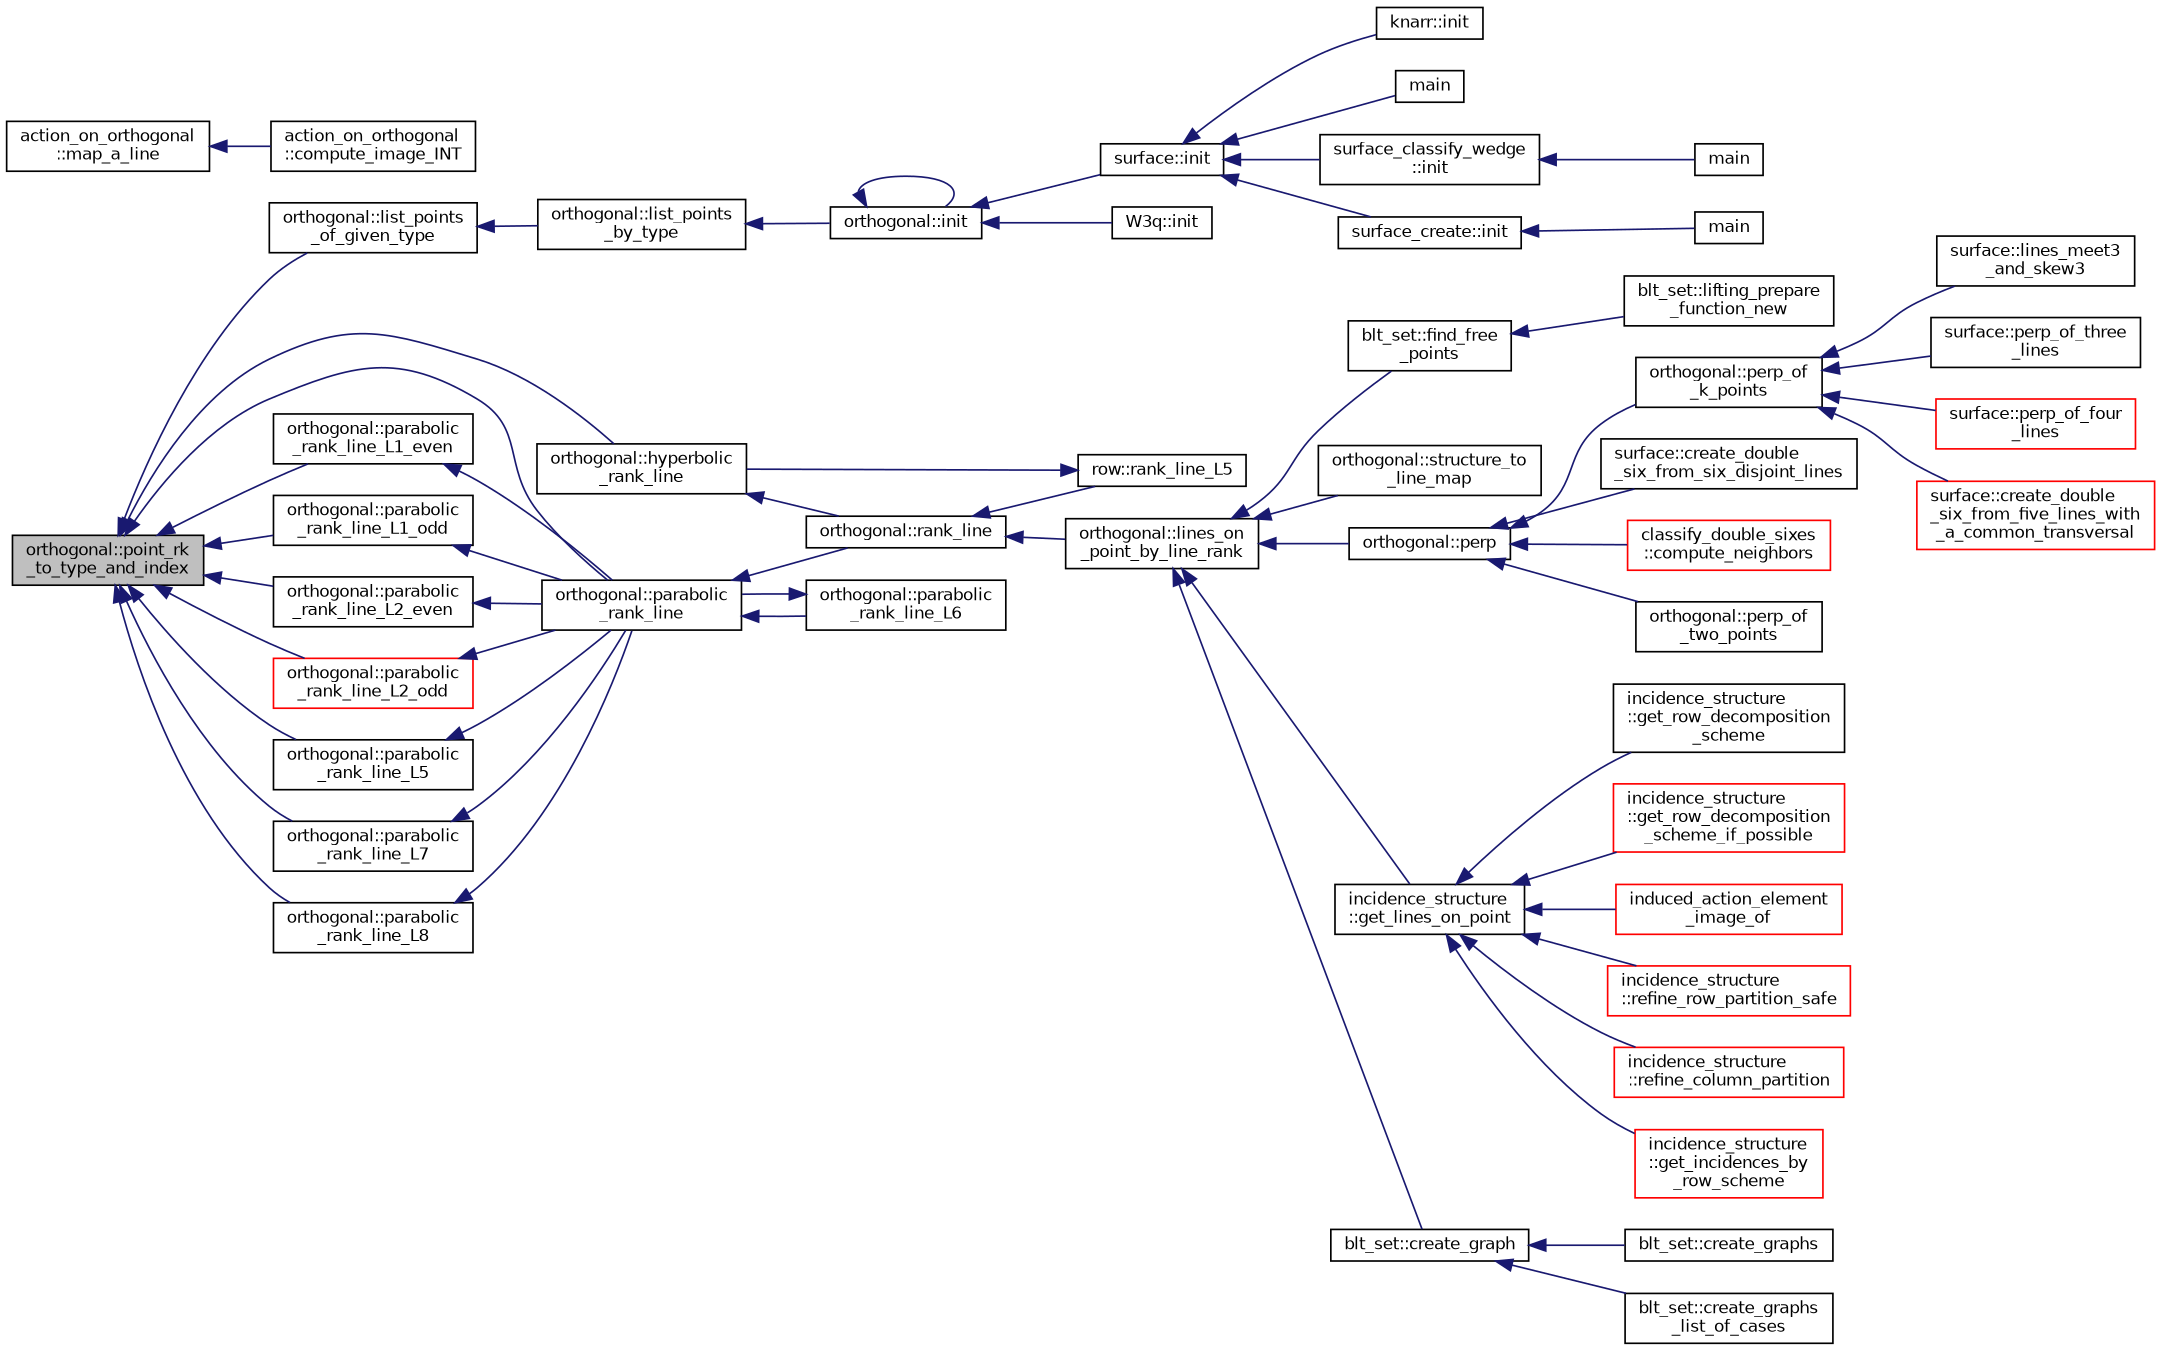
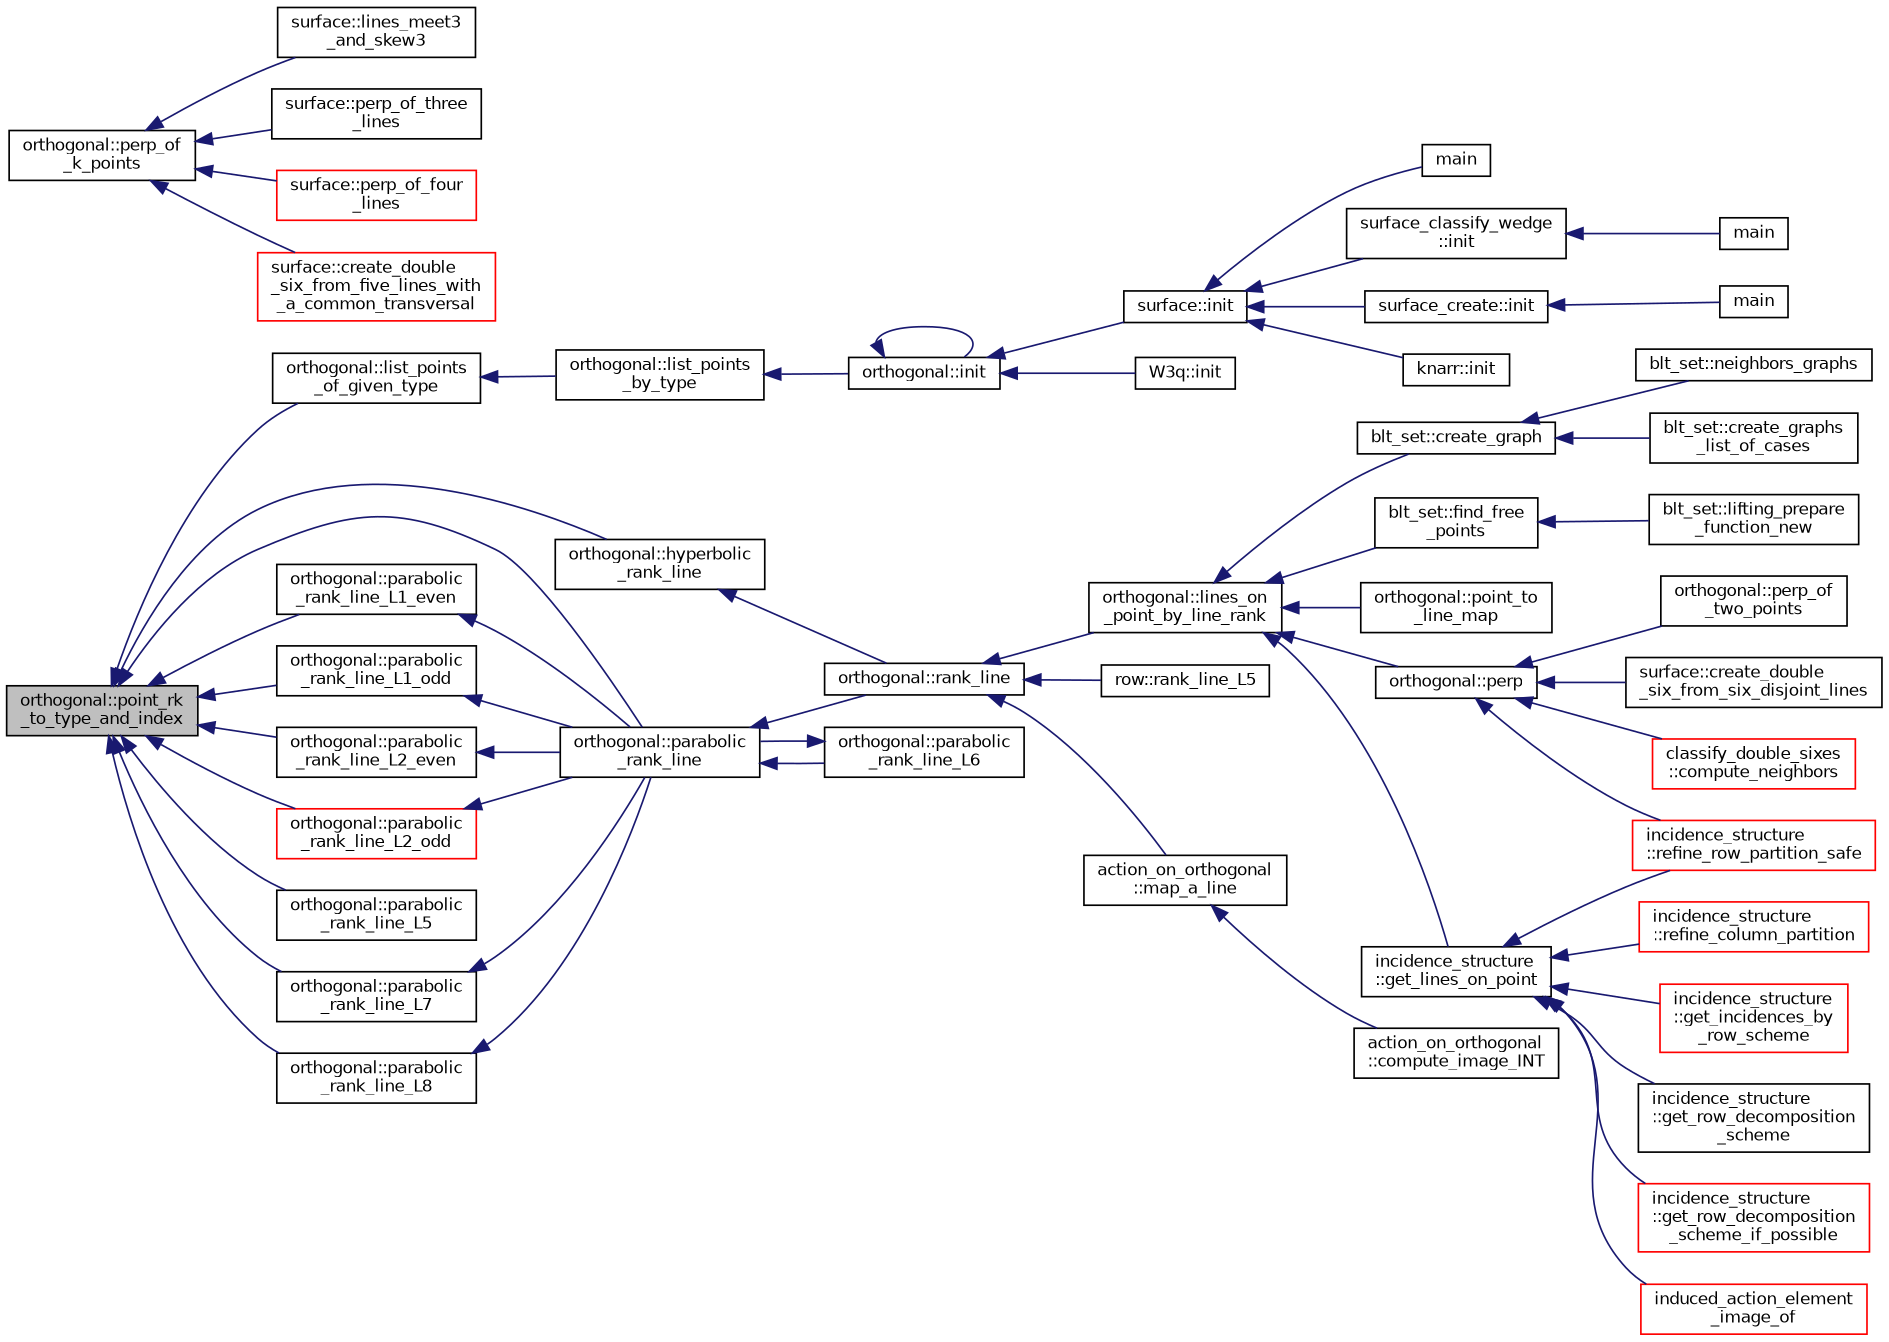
edge "orthogonal::perp_of _k_points" -> "orthogonal::perp": now "incidence_structure ::refine_row_partition_safe" -> "orthogonal::perp"
edge "orthogonal::hyperbolic _rank_line" -> "row::rank_line_L5": removed
node "orthogonal::structure_to _line_map": label "orthogonal::structure_to _line_map" -> "orthogonal::point_to _line_map"
edge "orthogonal::parabolic _rank_line" -> "orthogonal::parabolic _rank_line_L5": removed
edge "action_on_orthogonal ::map_a_line" -> "orthogonal::rank_line": added
node "blt_set::create_graphs": label "blt_set::create_graphs" -> "blt_set::neighbors_graphs"
